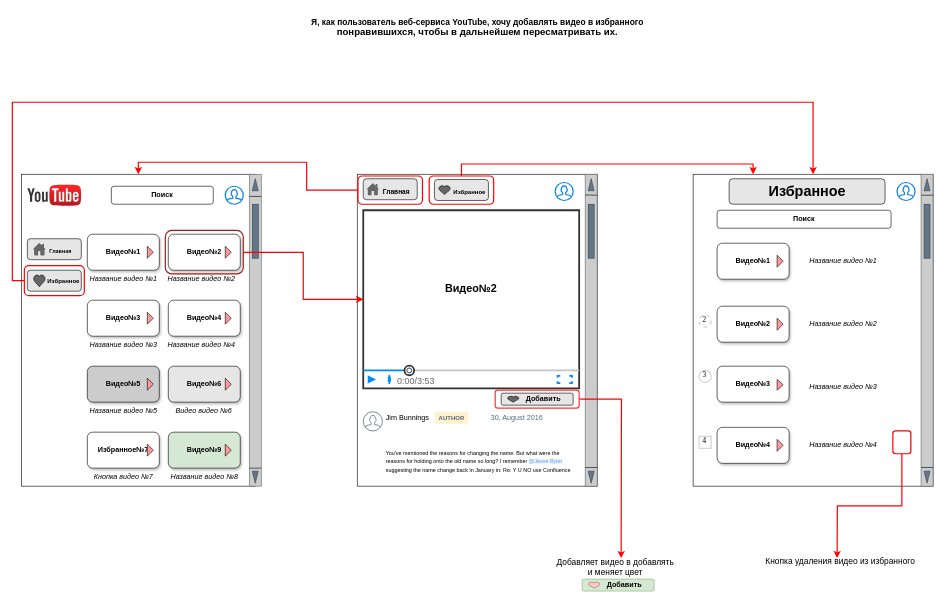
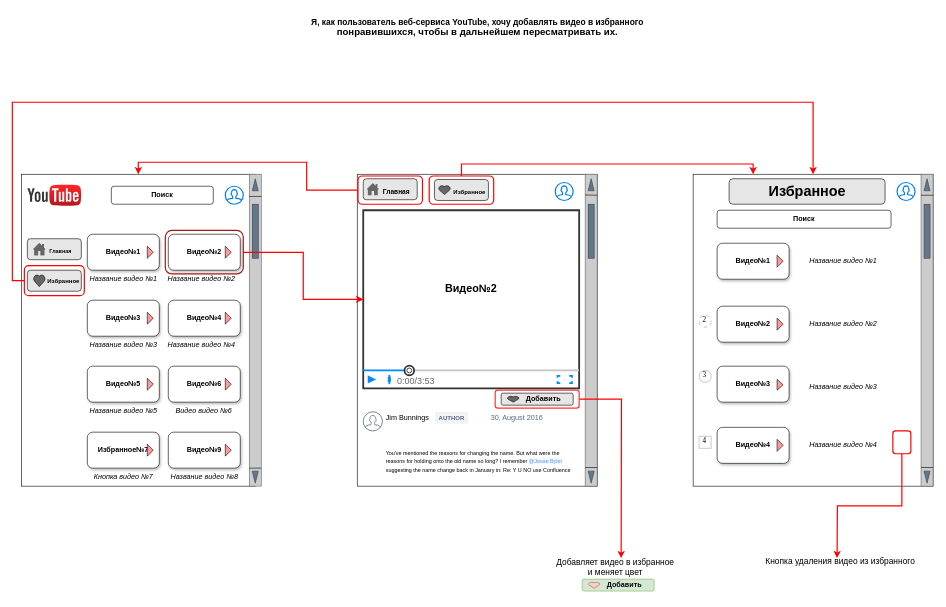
node "Видео№5": fillcolor #cccccc -> #ffffff
node "Видео№6": fillcolor #e6e6e6 -> #ffffff
node "AUTHOR": fillcolor #fff2cc -> #f2f3f5
node "Видео№9": fillcolor #d5e8d4 -> #ffffff
node "Добавляет видео в добавлять и меняет цвет": label "Добавляет видео в добавлять и меняет цвет" -> "Добавляет видео в избранное и меняет цвет"
